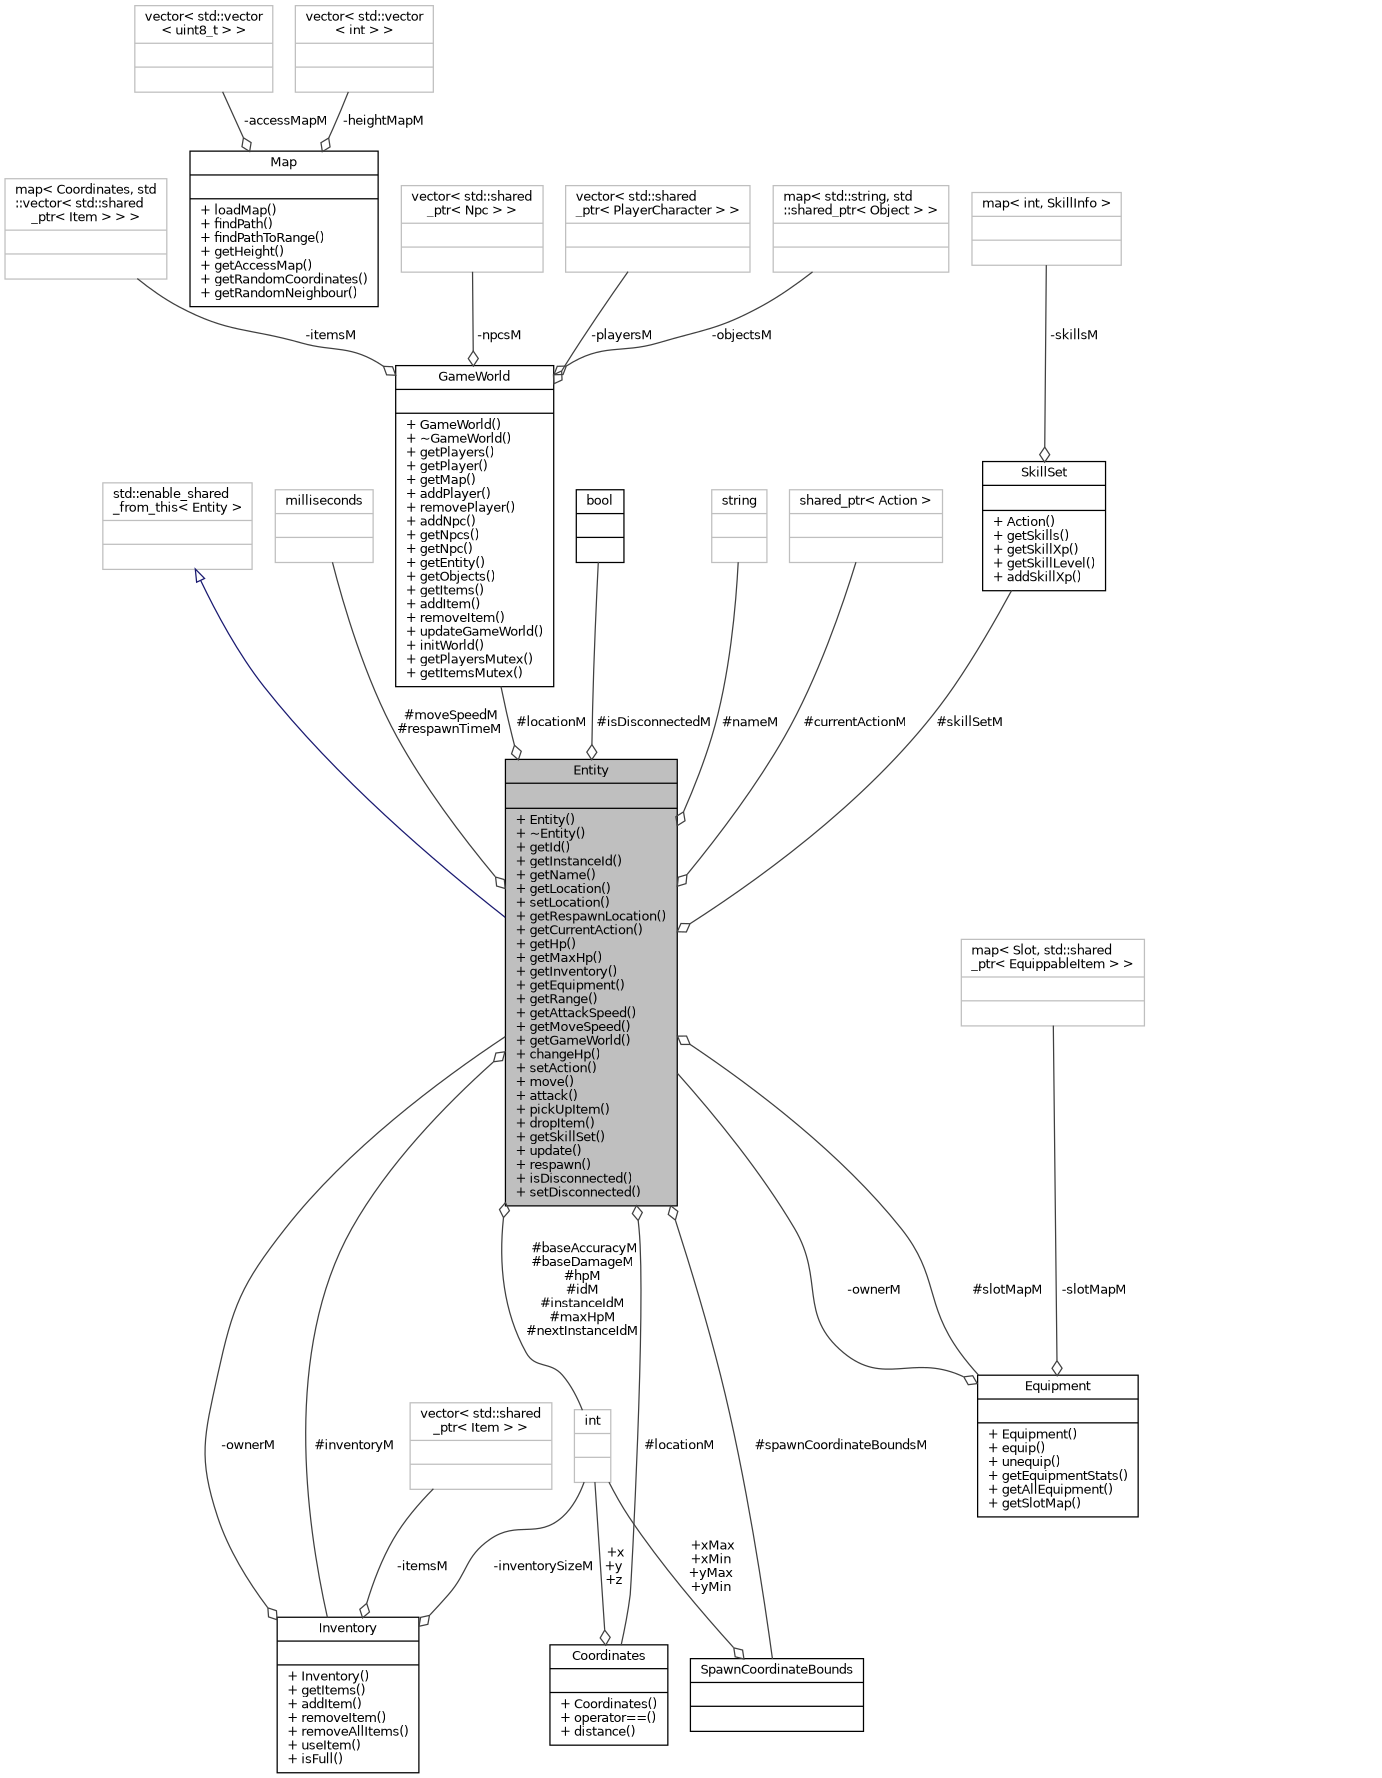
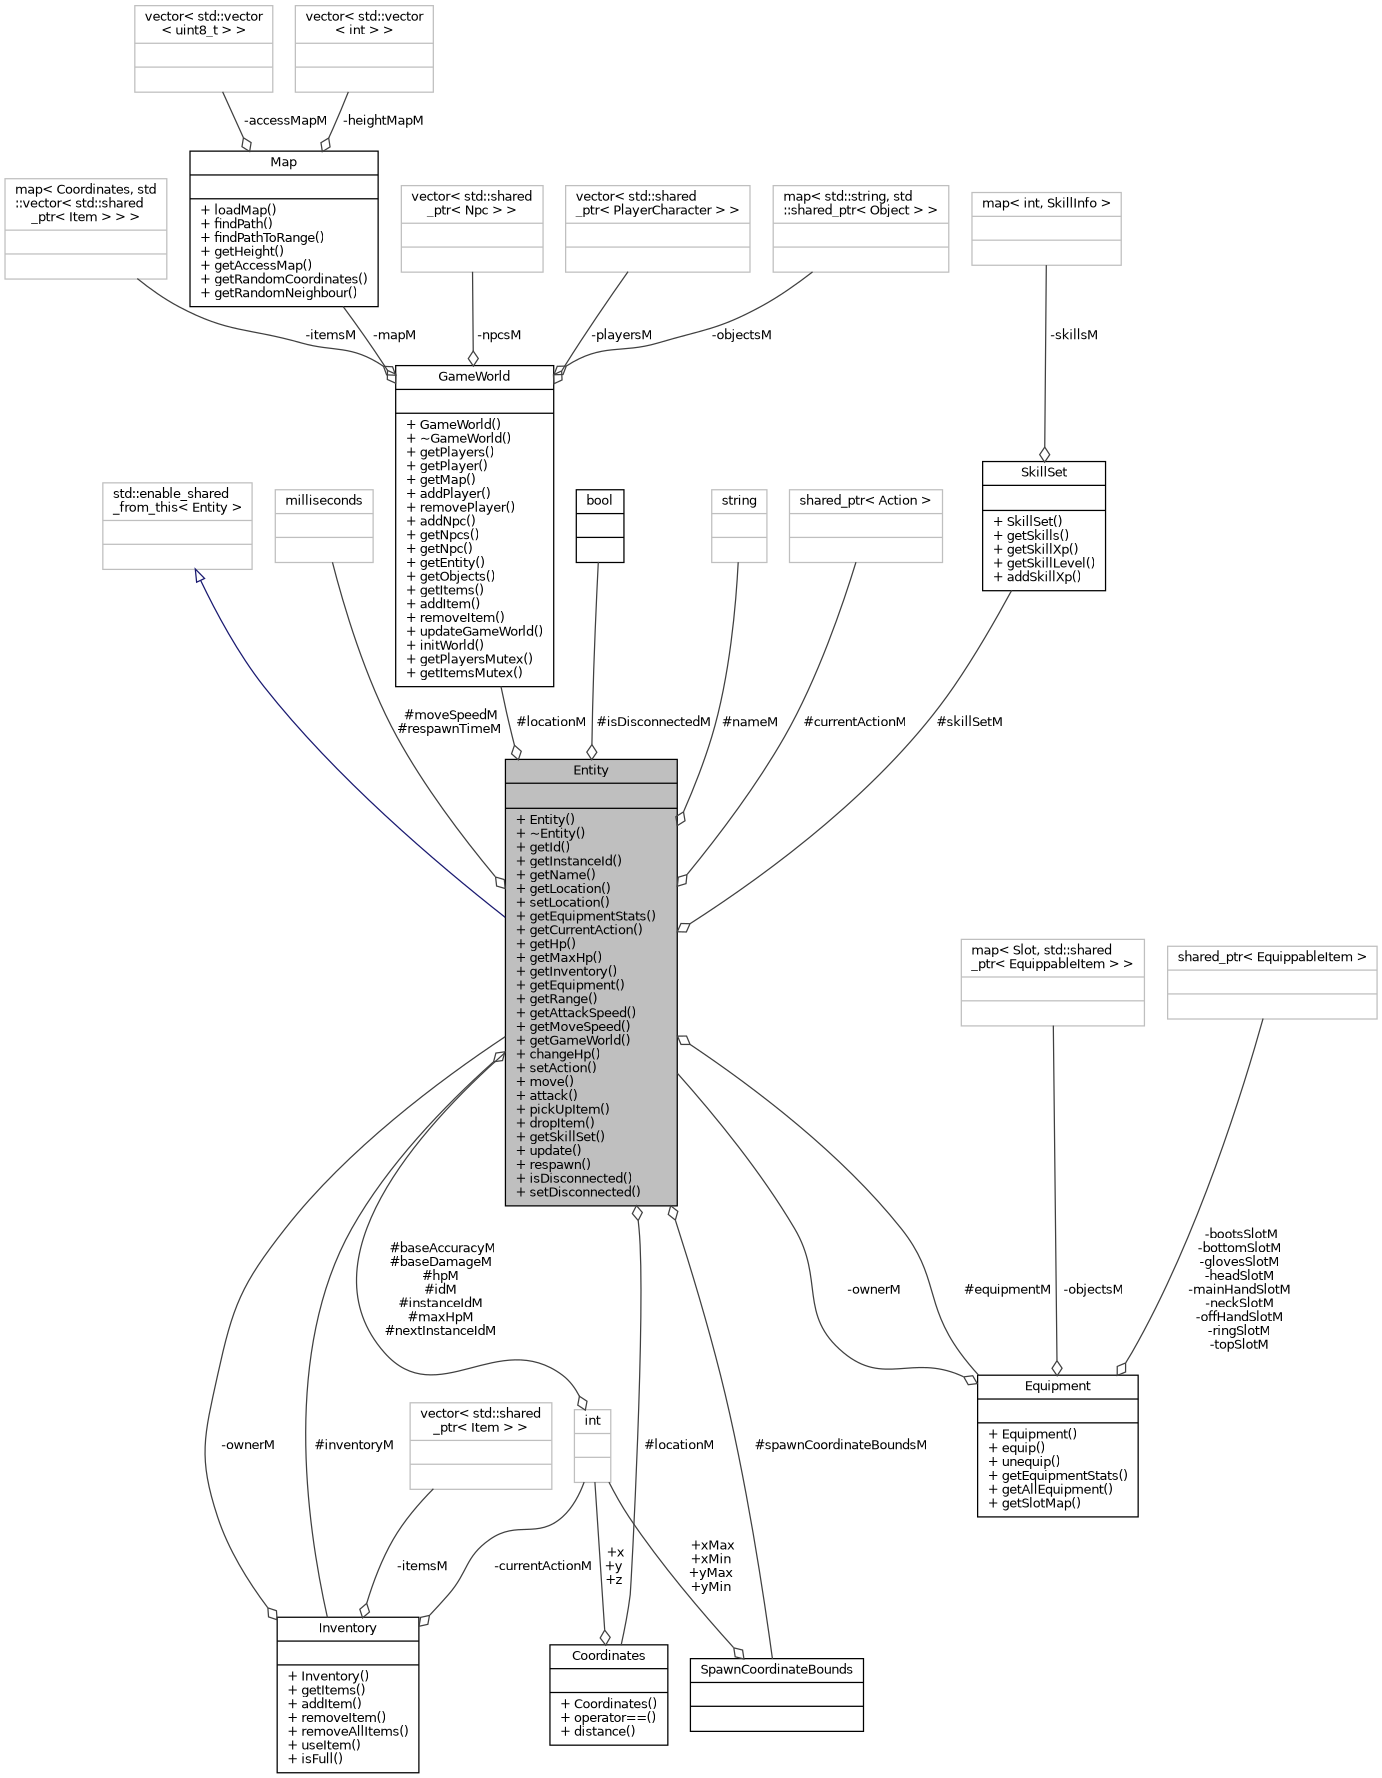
edge "Map" -> "GameWorld": added, label "-mapM"
node "SkillSet": text "+ Action()" -> "+ SkillSet()"
node "Entity": text "+ getRespawnLocation()" -> "+ getEquipmentStats()"
node "shared_ptr< EquippableItem >": added
edge "Equipment" -> "Entity": label " #slotMapM" -> " #equipmentM"
edge "map< Slot, std::shared" -> "Equipment": label " -slotMapM" -> " -objectsM"
edge "int" -> "Entity": reversed
edge "int" -> "Inventory": label " -inventorySizeM" -> " -currentActionM"
